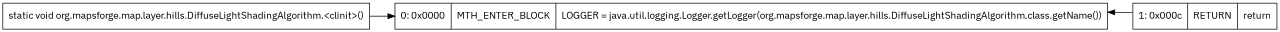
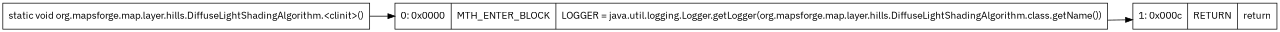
edge "1: 0x000c" -> "0: 0x0000": reversed
